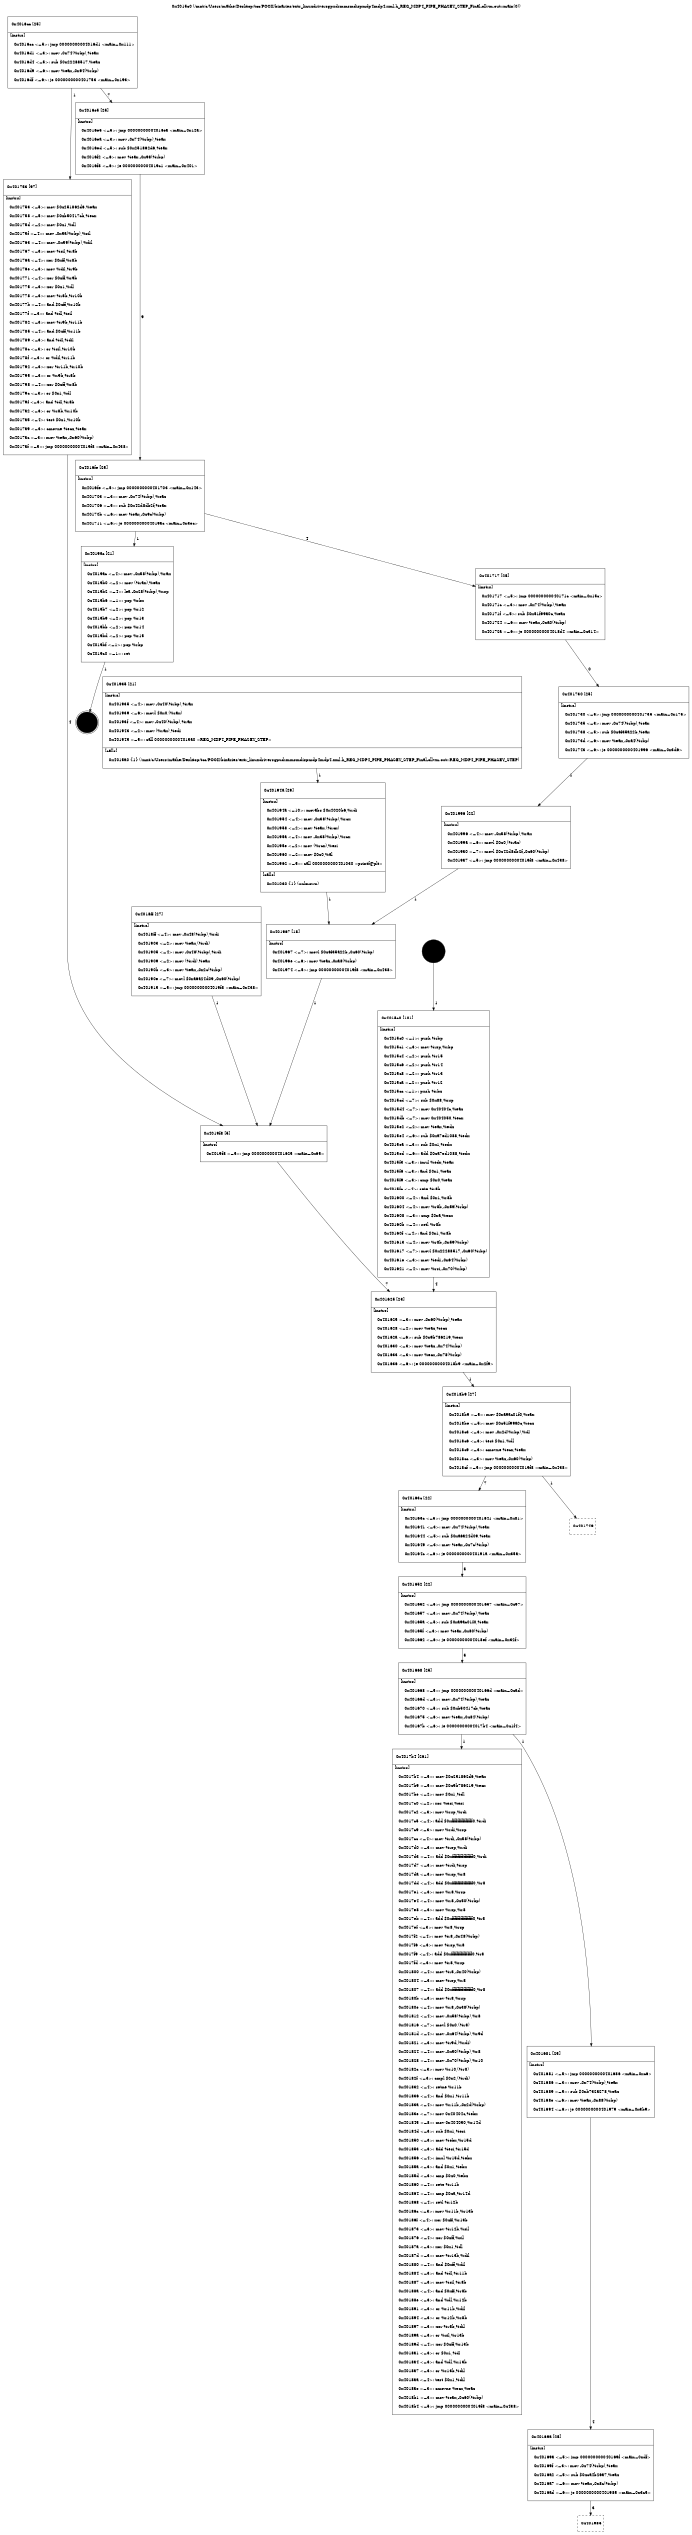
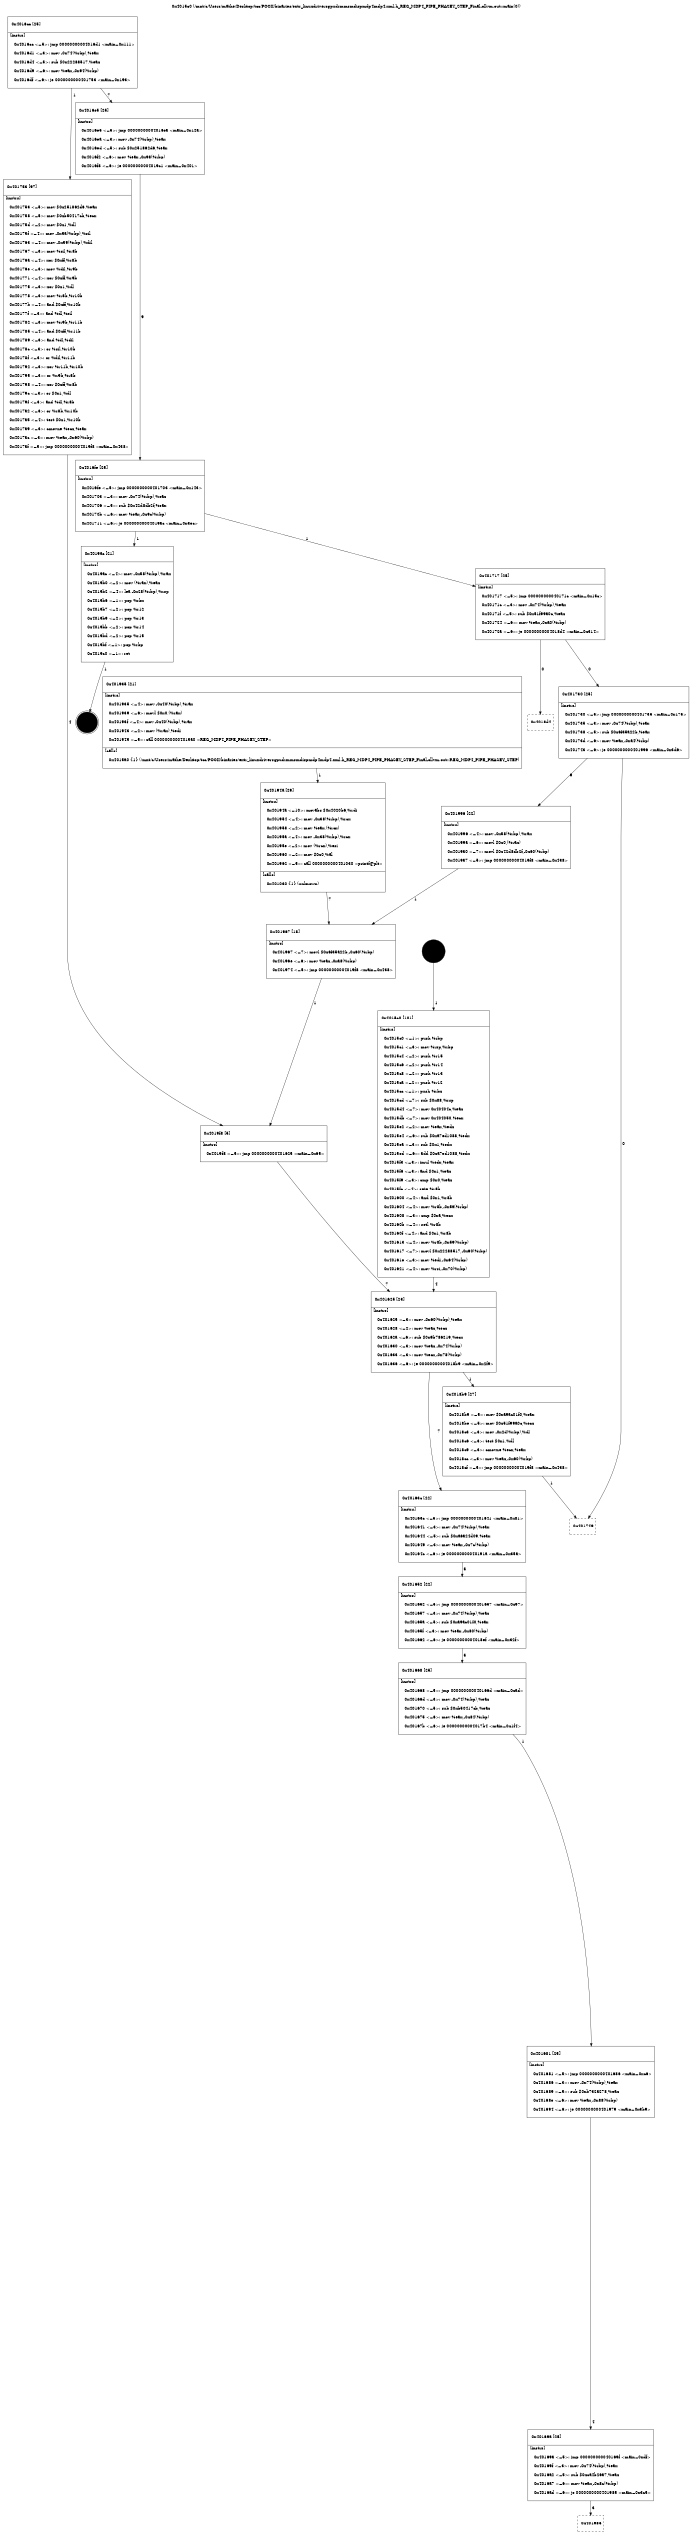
edge "0x4016fe [25]" -> "0x401717 [25]": label " 4" -> " 1"
node "0x4018d4": added
edge "0x401730 [25]" -> "0x401996 [22]": label " 1" -> " 9"
edge "0x40194a [29]" -> "0x401967 [18]": label " 1" -> " 7"
node "0x4018ff [27]": removed
edge "0x401730 [25]" -> "0x401749": added, label "0"
edge "0x4018b9 [27]" -> "0x40163c [22]": now "0x401625 [23]" -> "0x40163c [22]"
node "0x4017b4 [261]": removed
